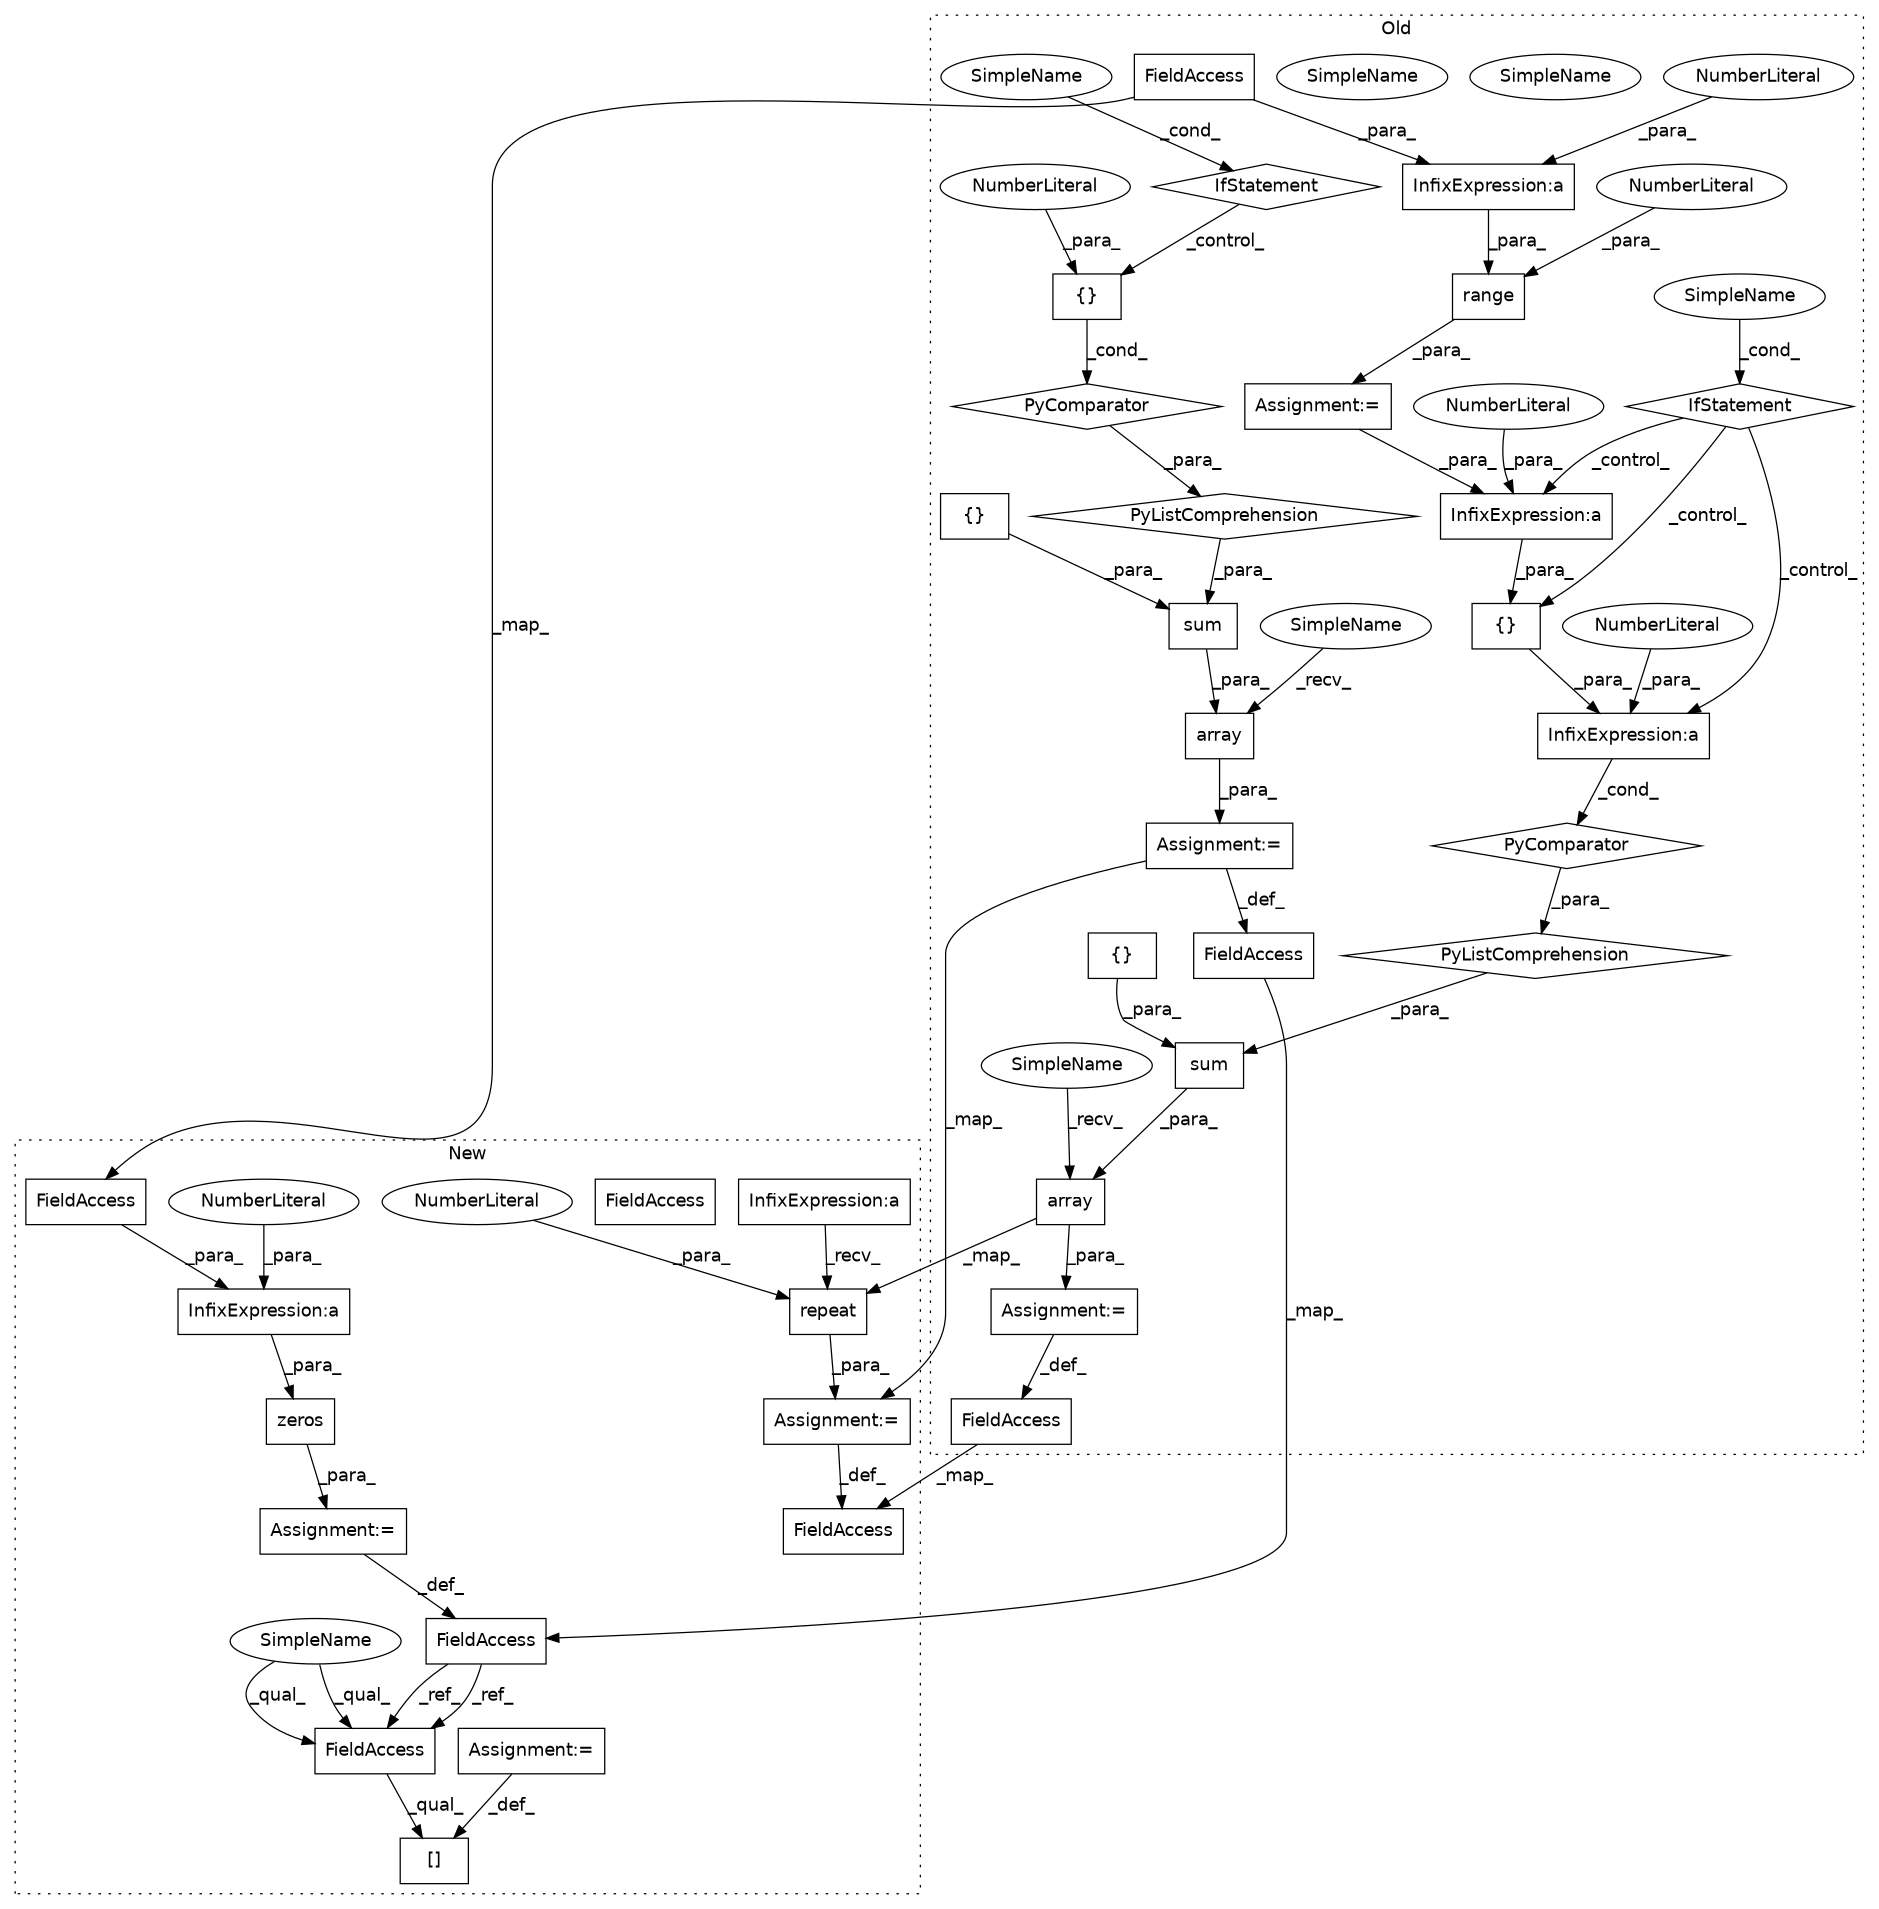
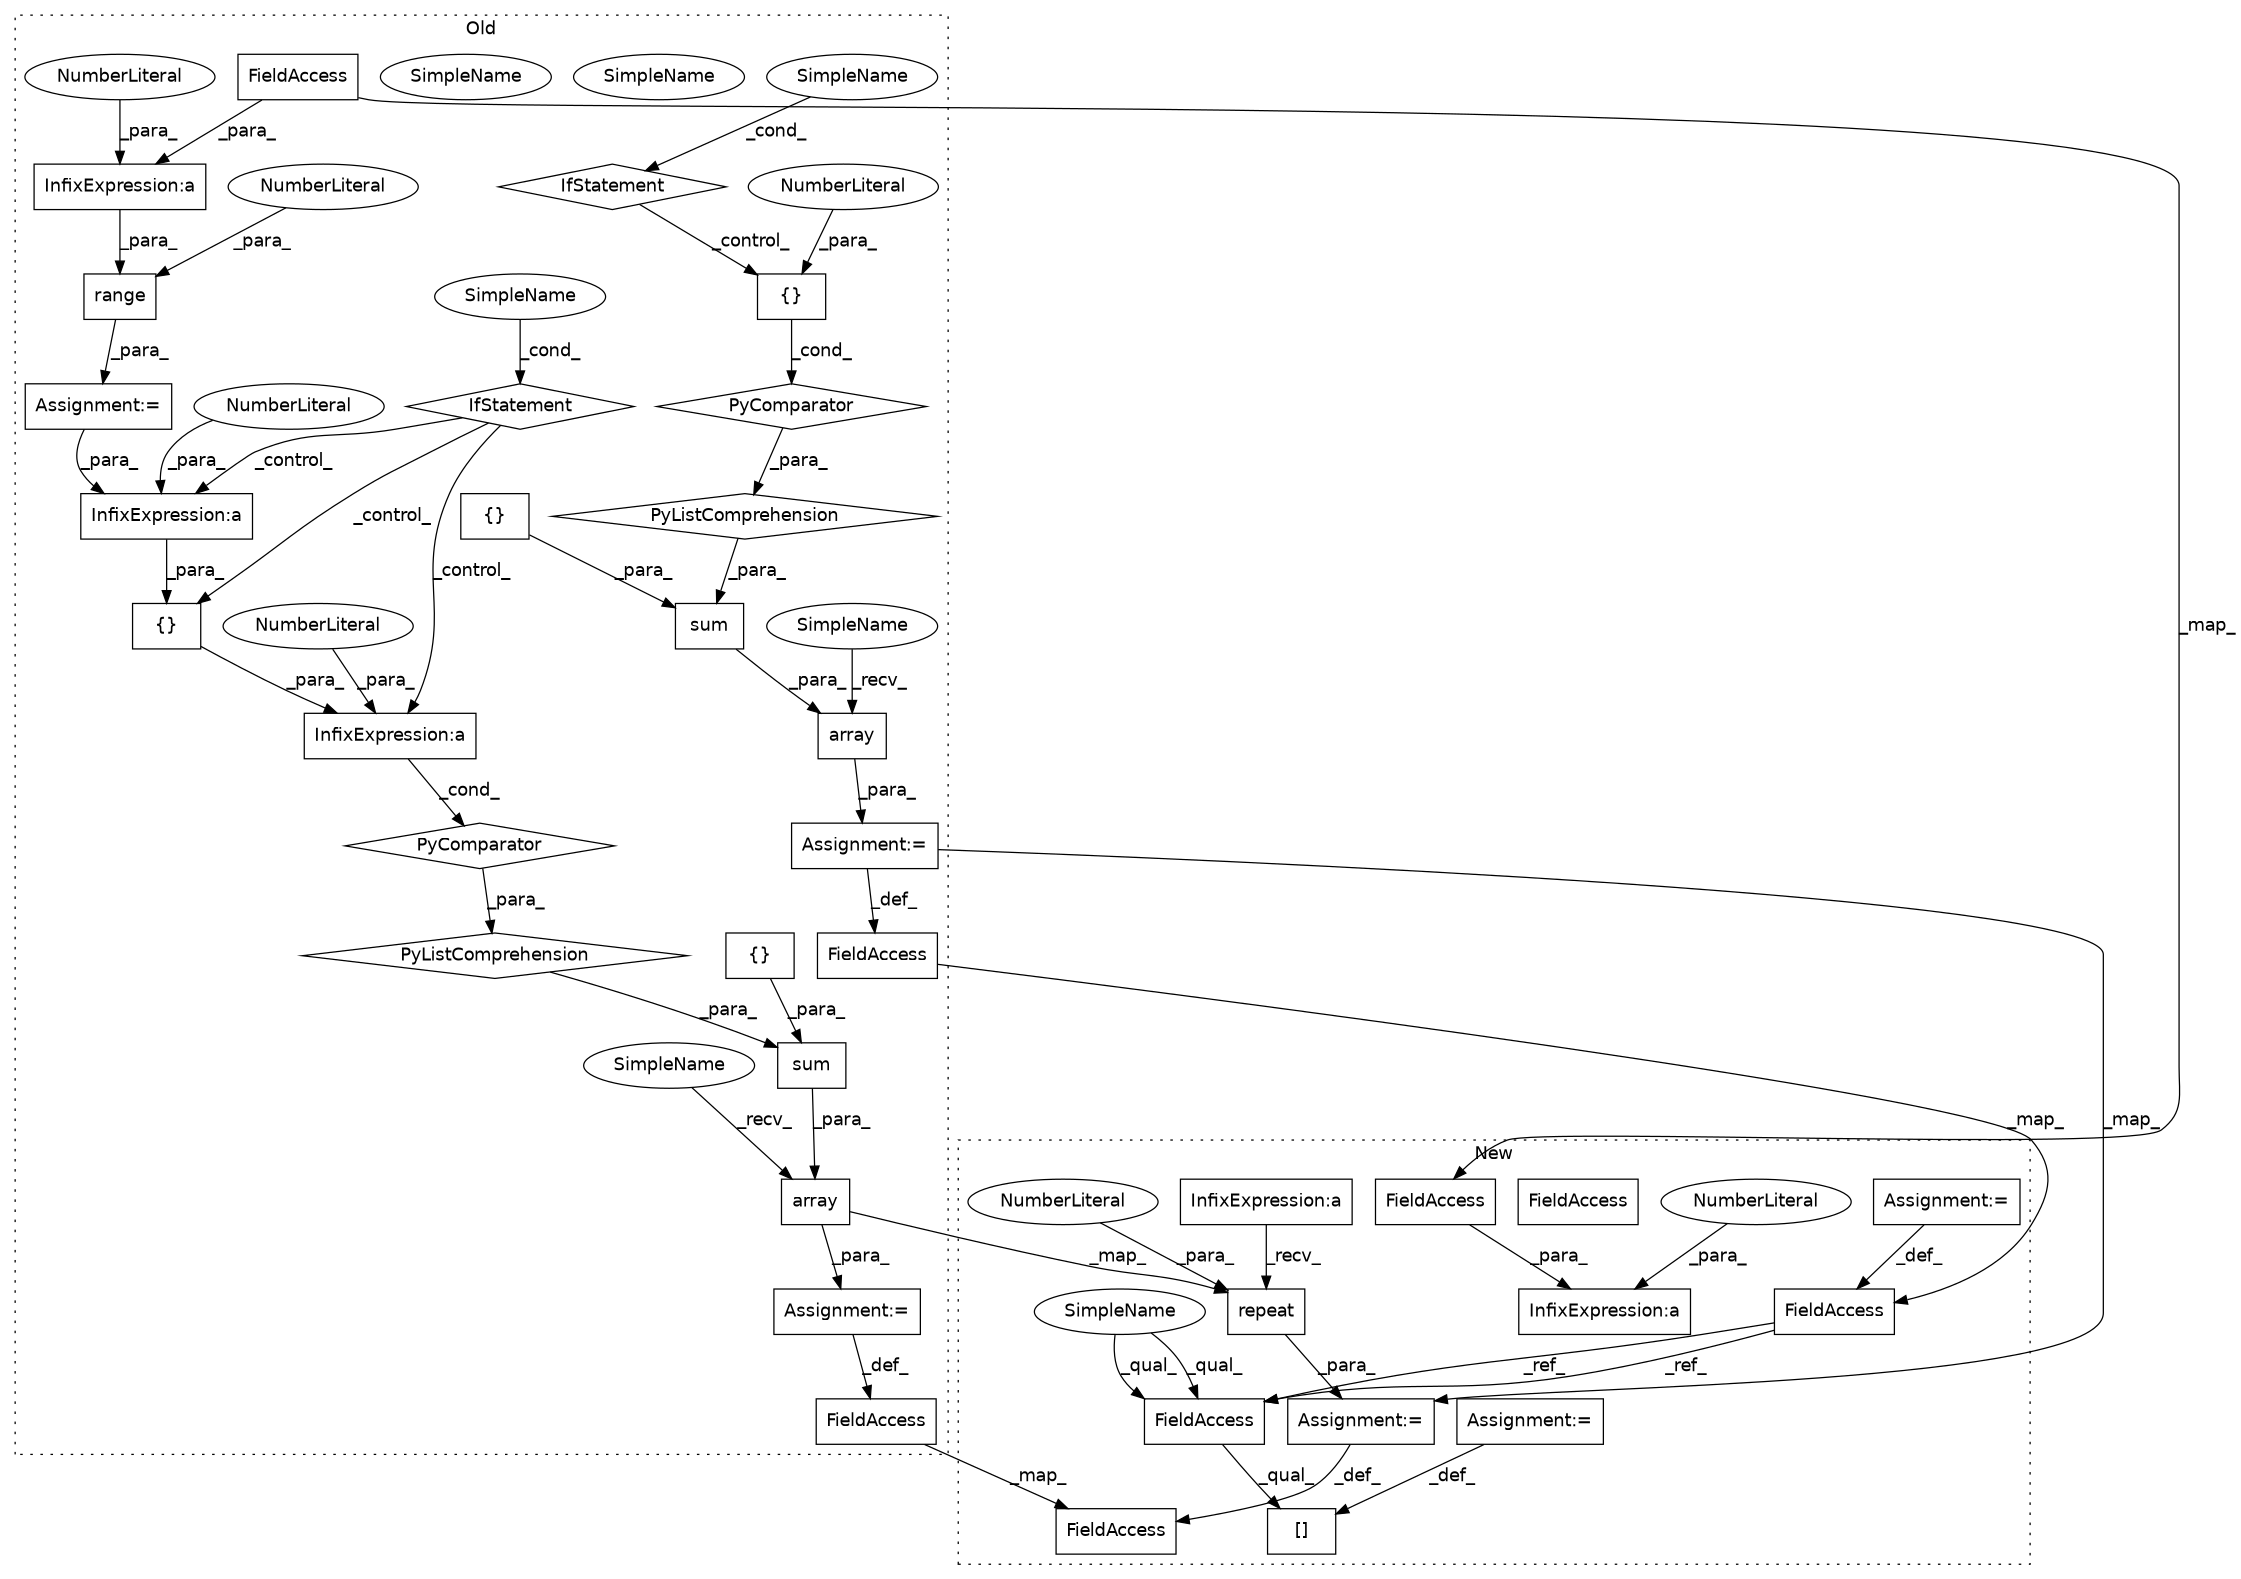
node "zeros": removed
